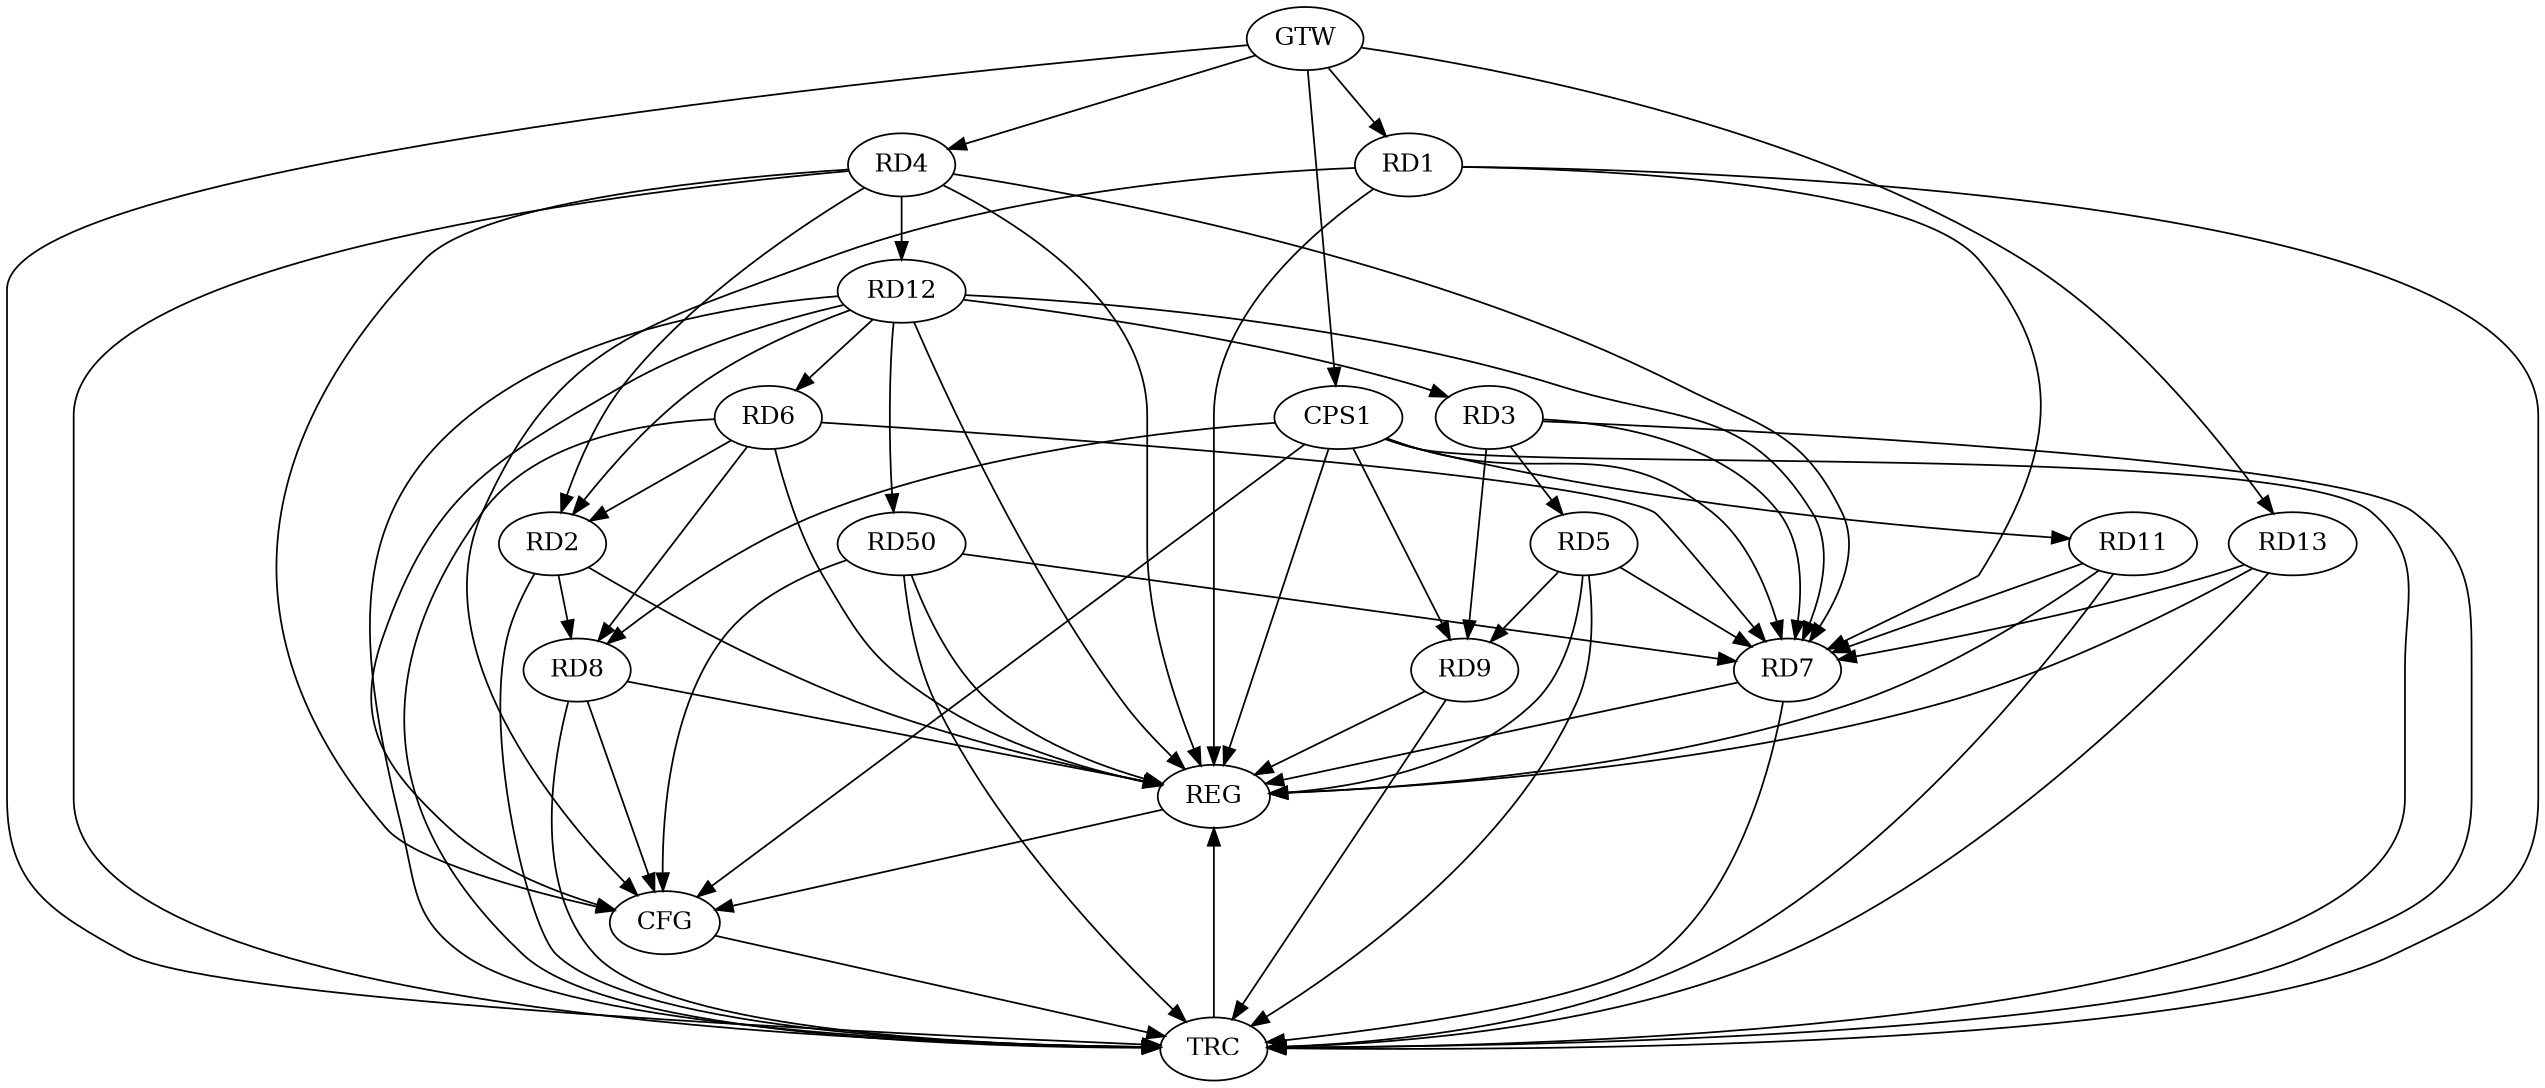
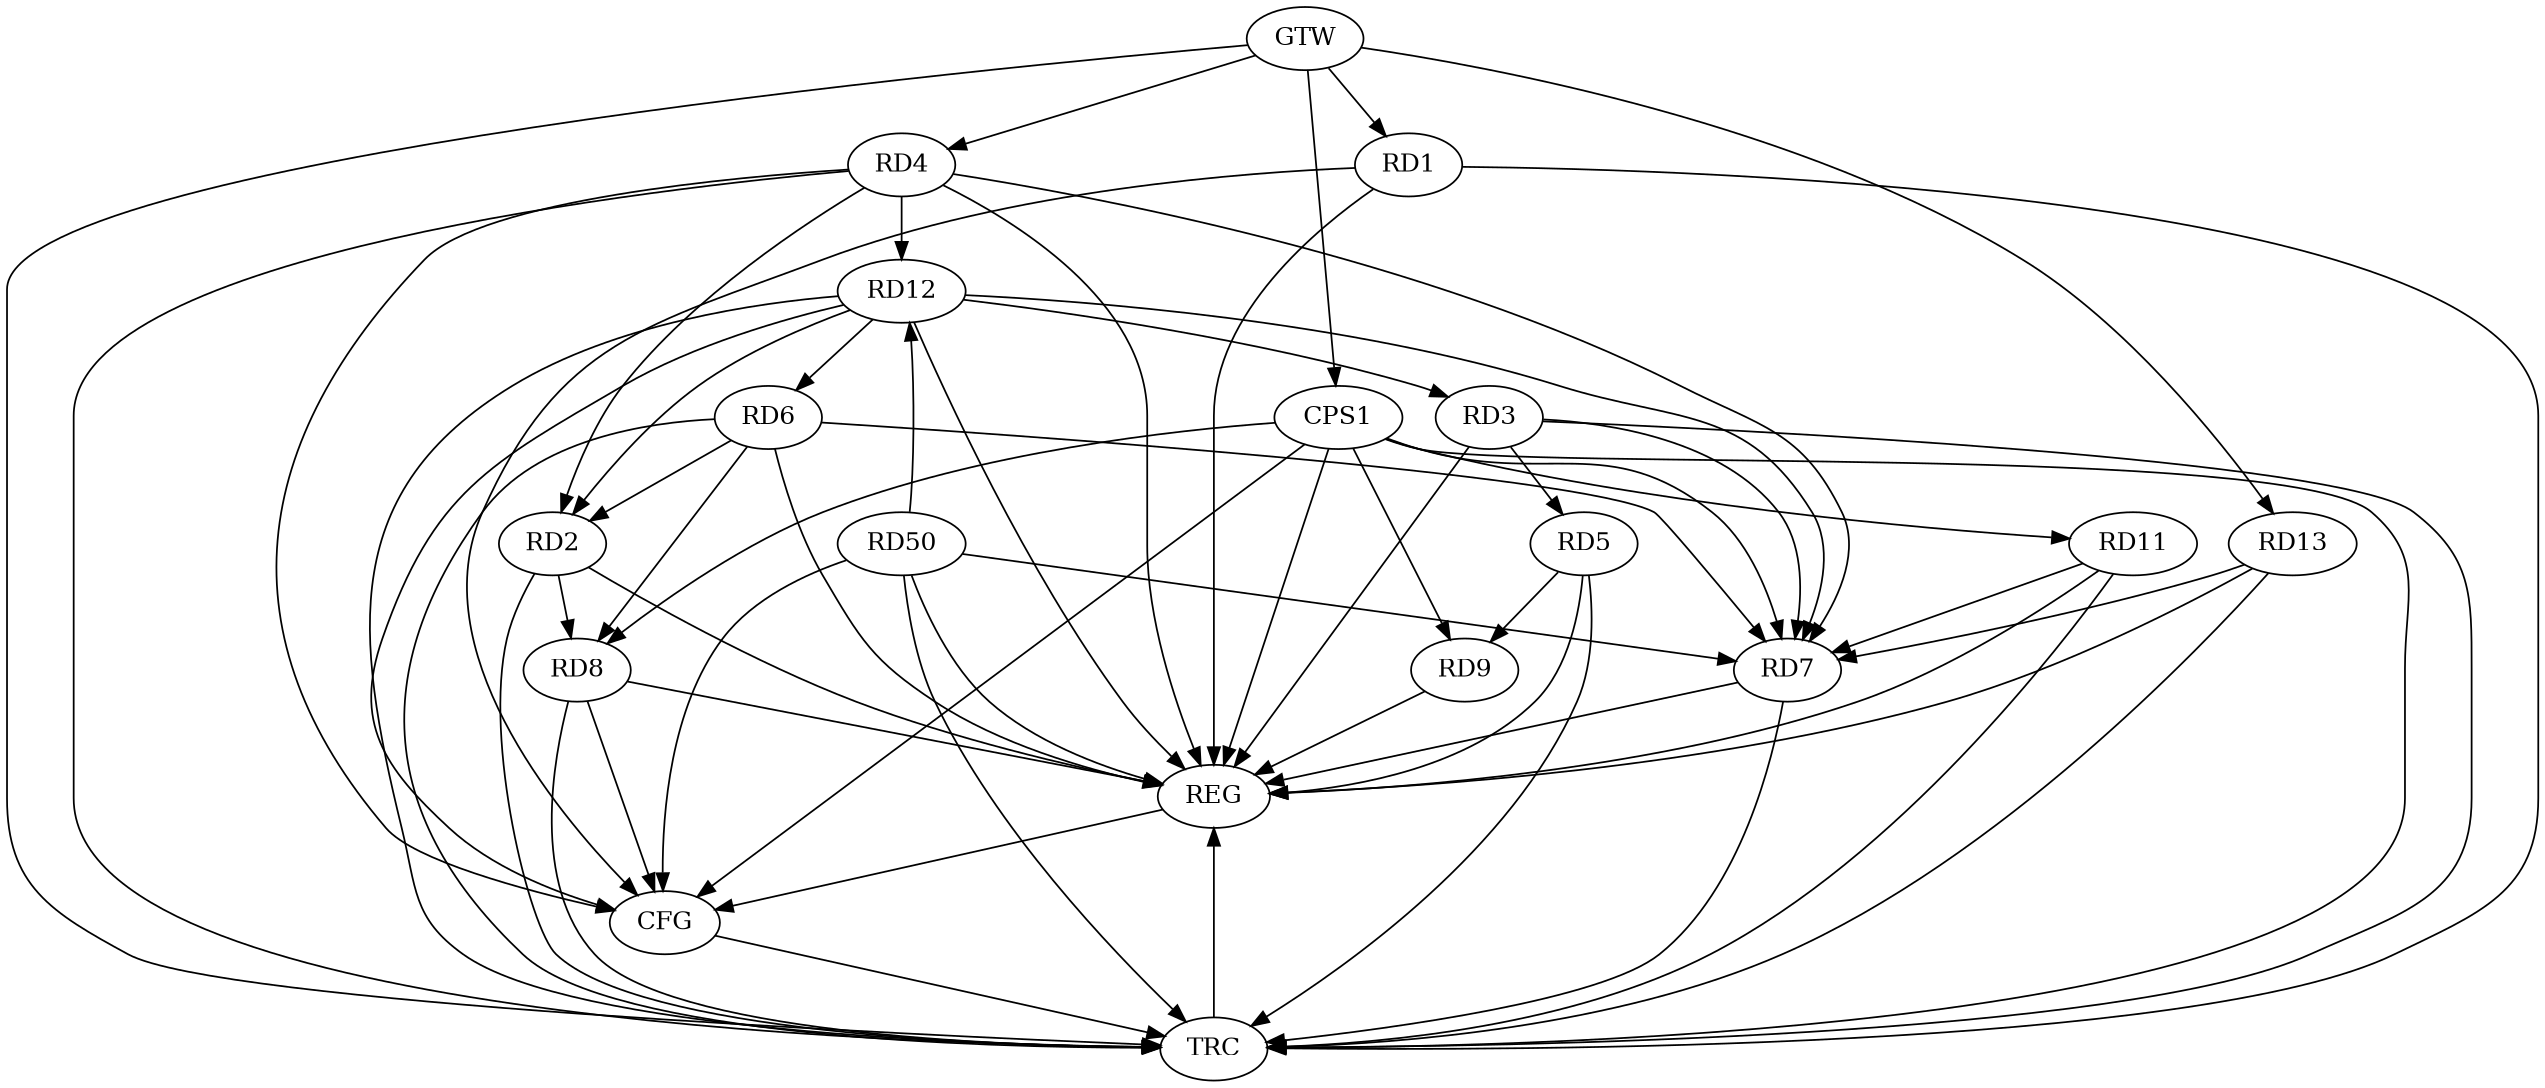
edge "RD1" -> "RD7": removed
edge "RD12" -> "RD50": reversed
edge "RD3" -> "RD9": now "RD3" -> "REG"
edge "RD5" -> "RD7": removed
edge "RD9" -> "TRC": removed
